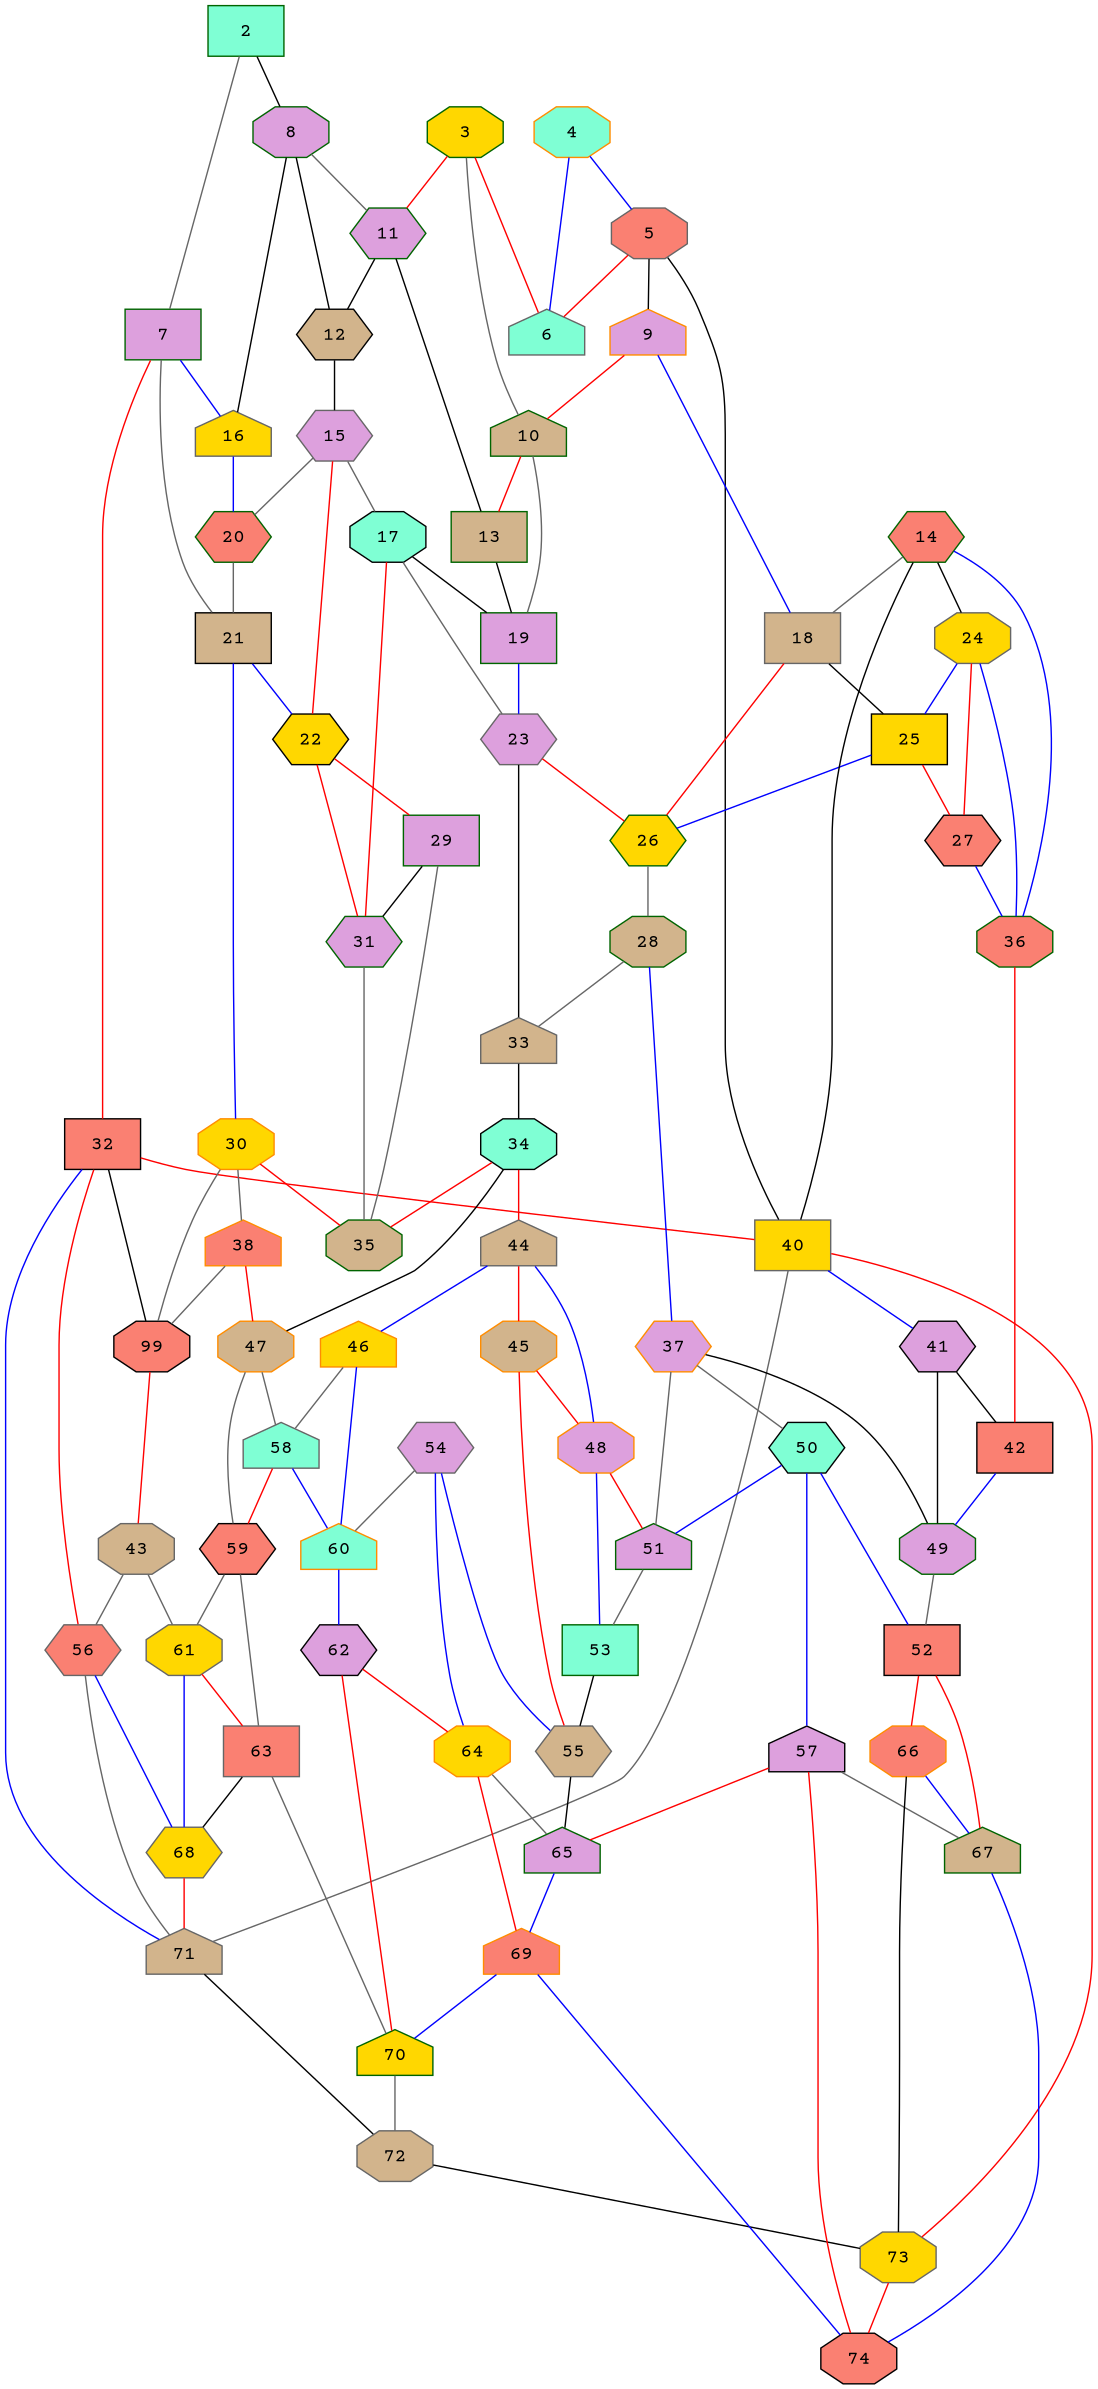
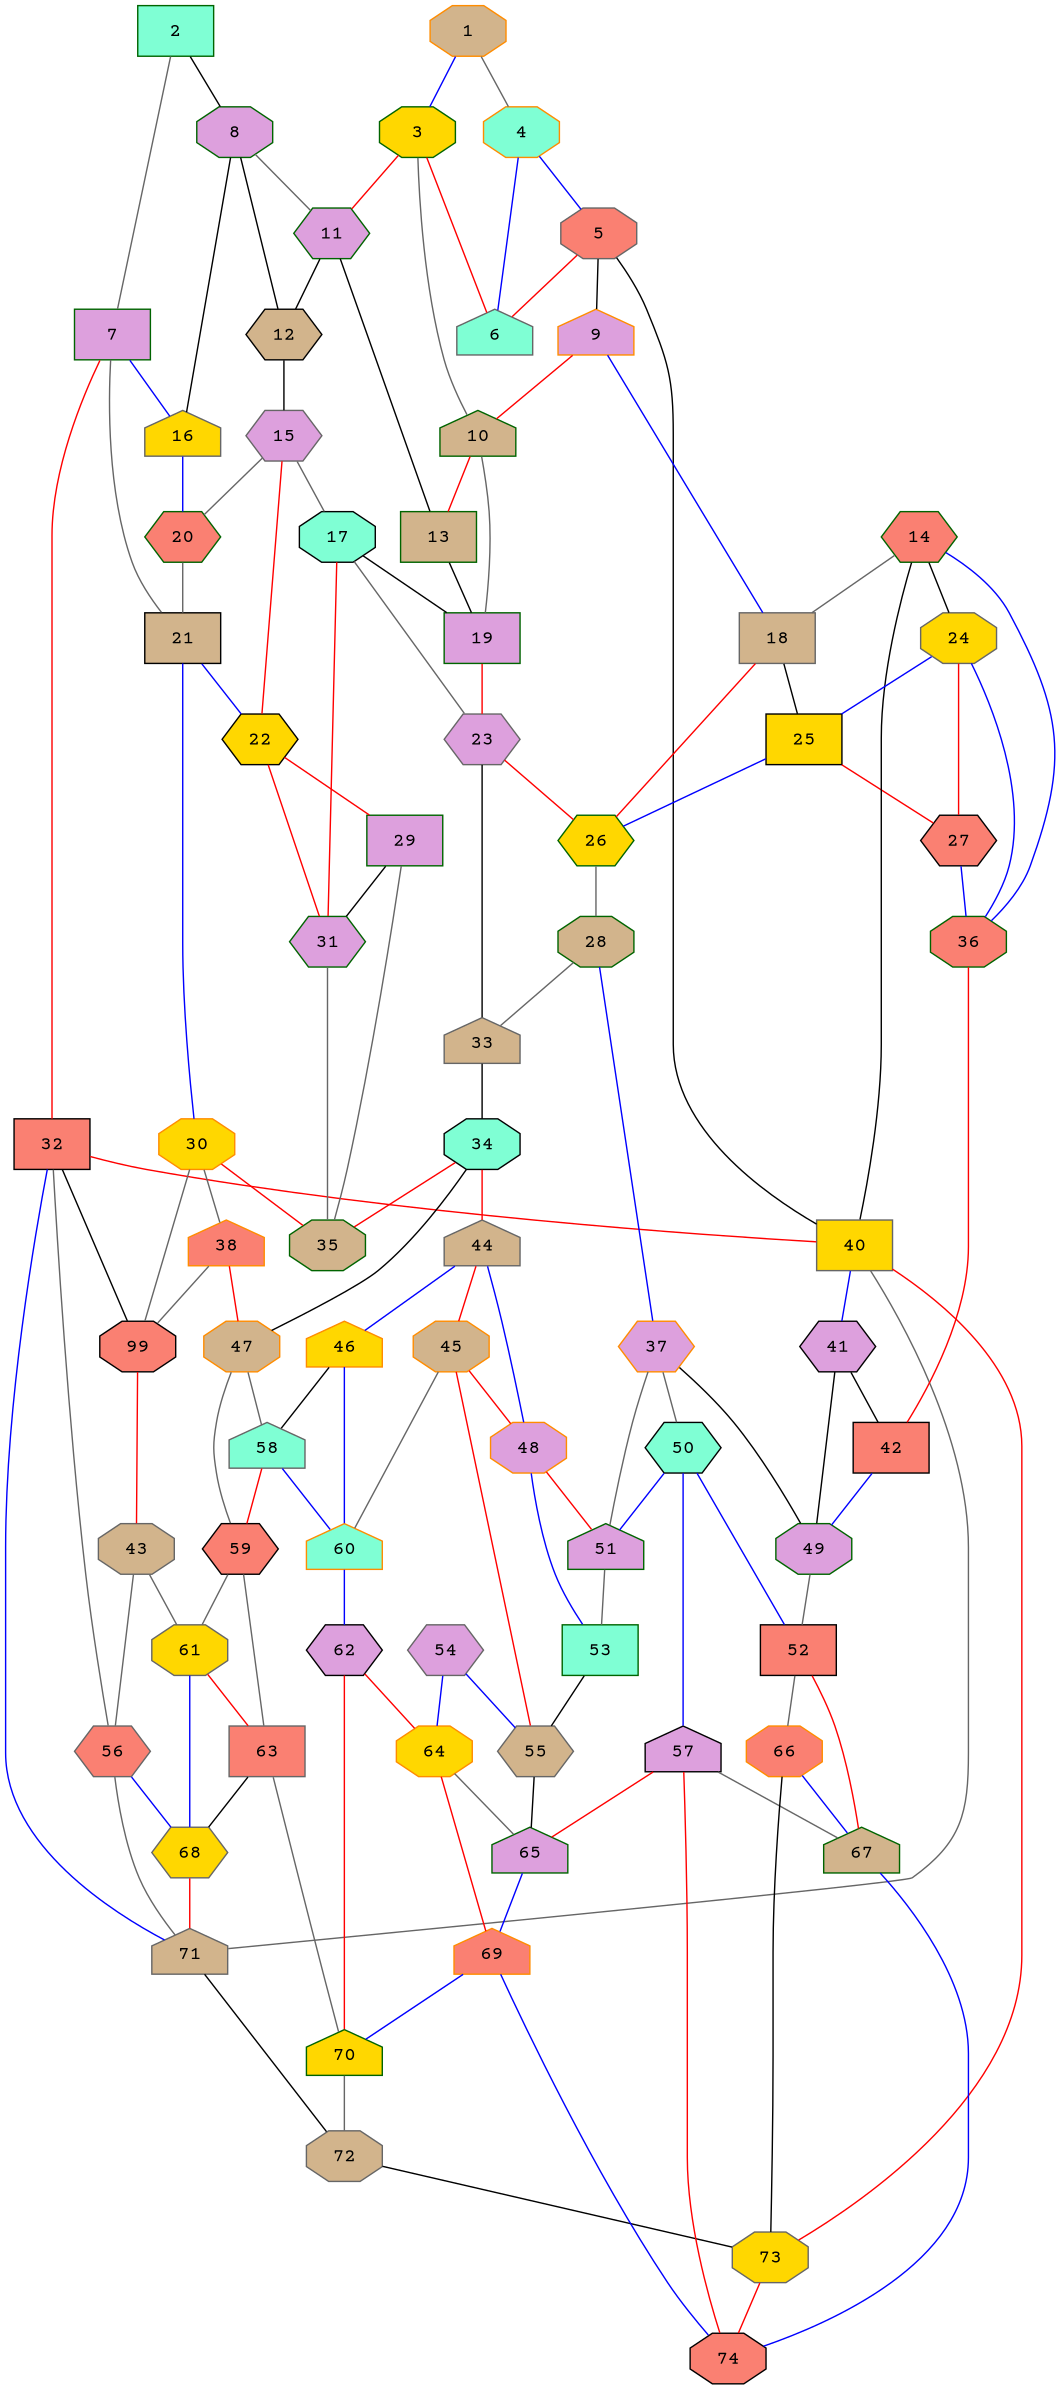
node "1": added
edge "19" -- "23": color blue -> red
edge "32" -- "56": color red -> gray40
edge "46" -- "58": color gray40 -> black
edge "54" -- "60": now "45" -- "60"
edge "52" -- "66": color red -> gray40
